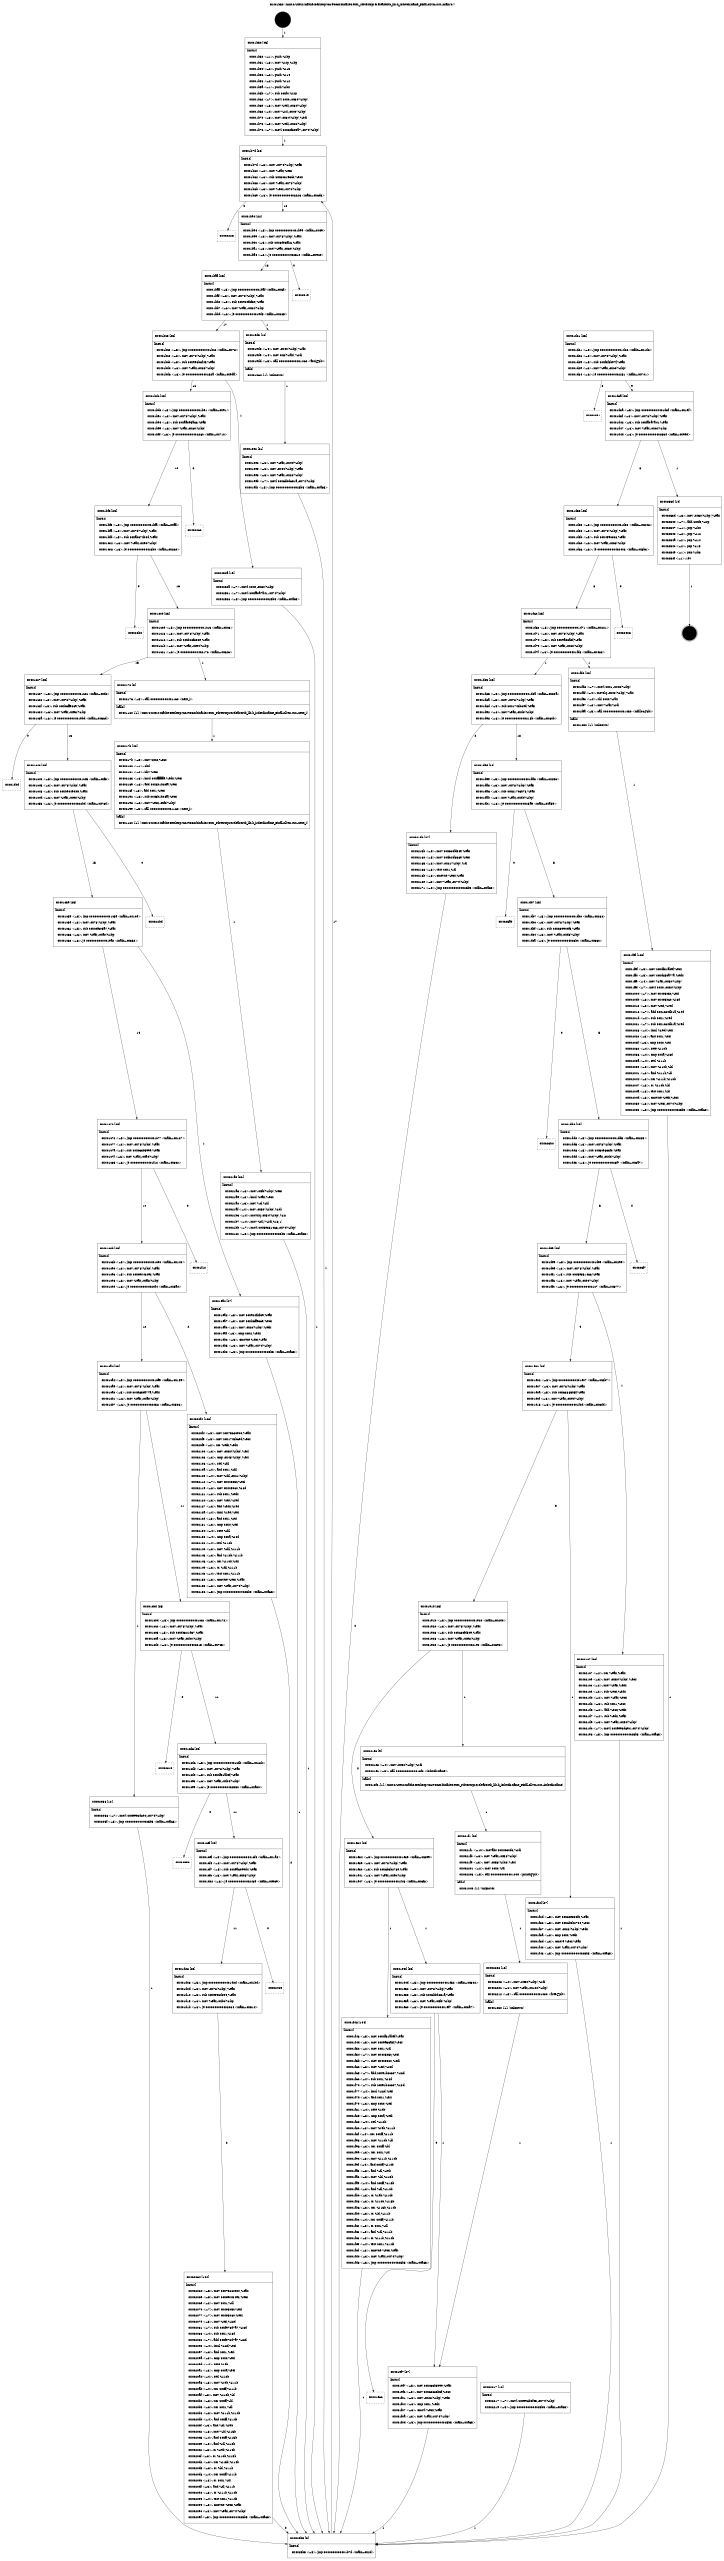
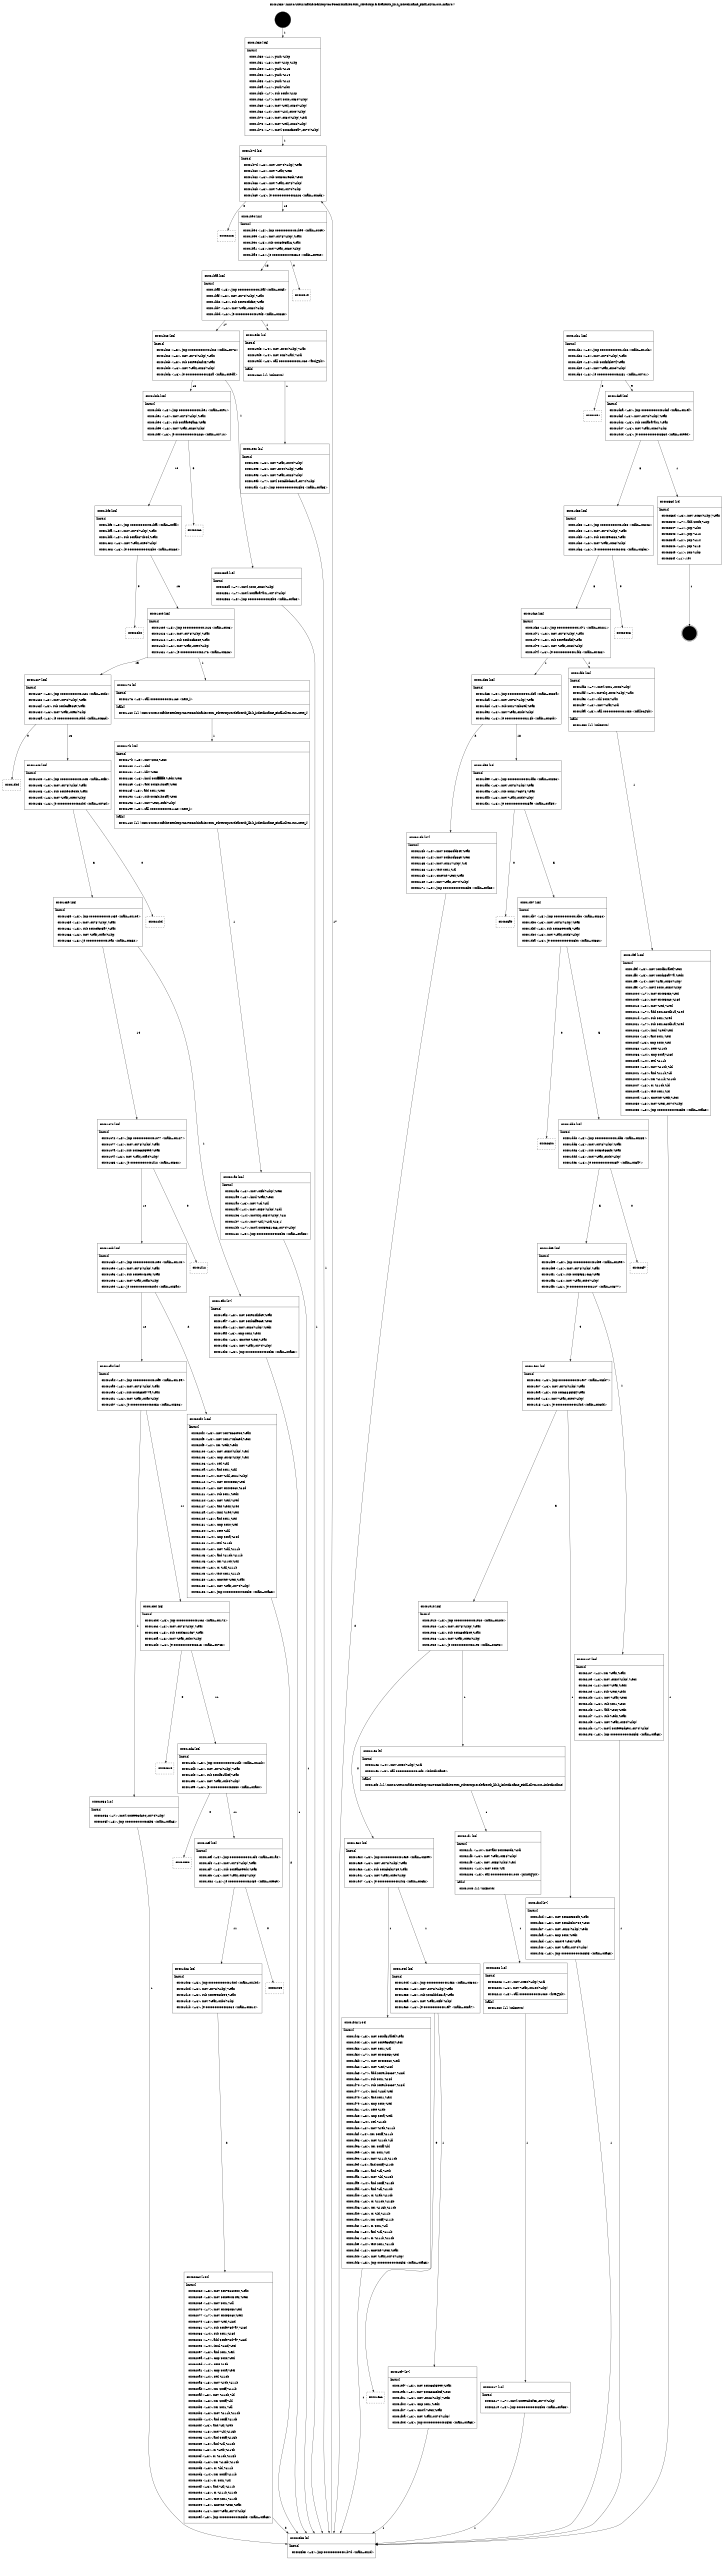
edge "0x401c40 [25]" -> "0x401c59 [25]": label " 15" -> " 3"
edge "0x402208 [15]" -> "0x401ef7 [27]": now "0x402208 [15]" -> "0x402217 [12]"
